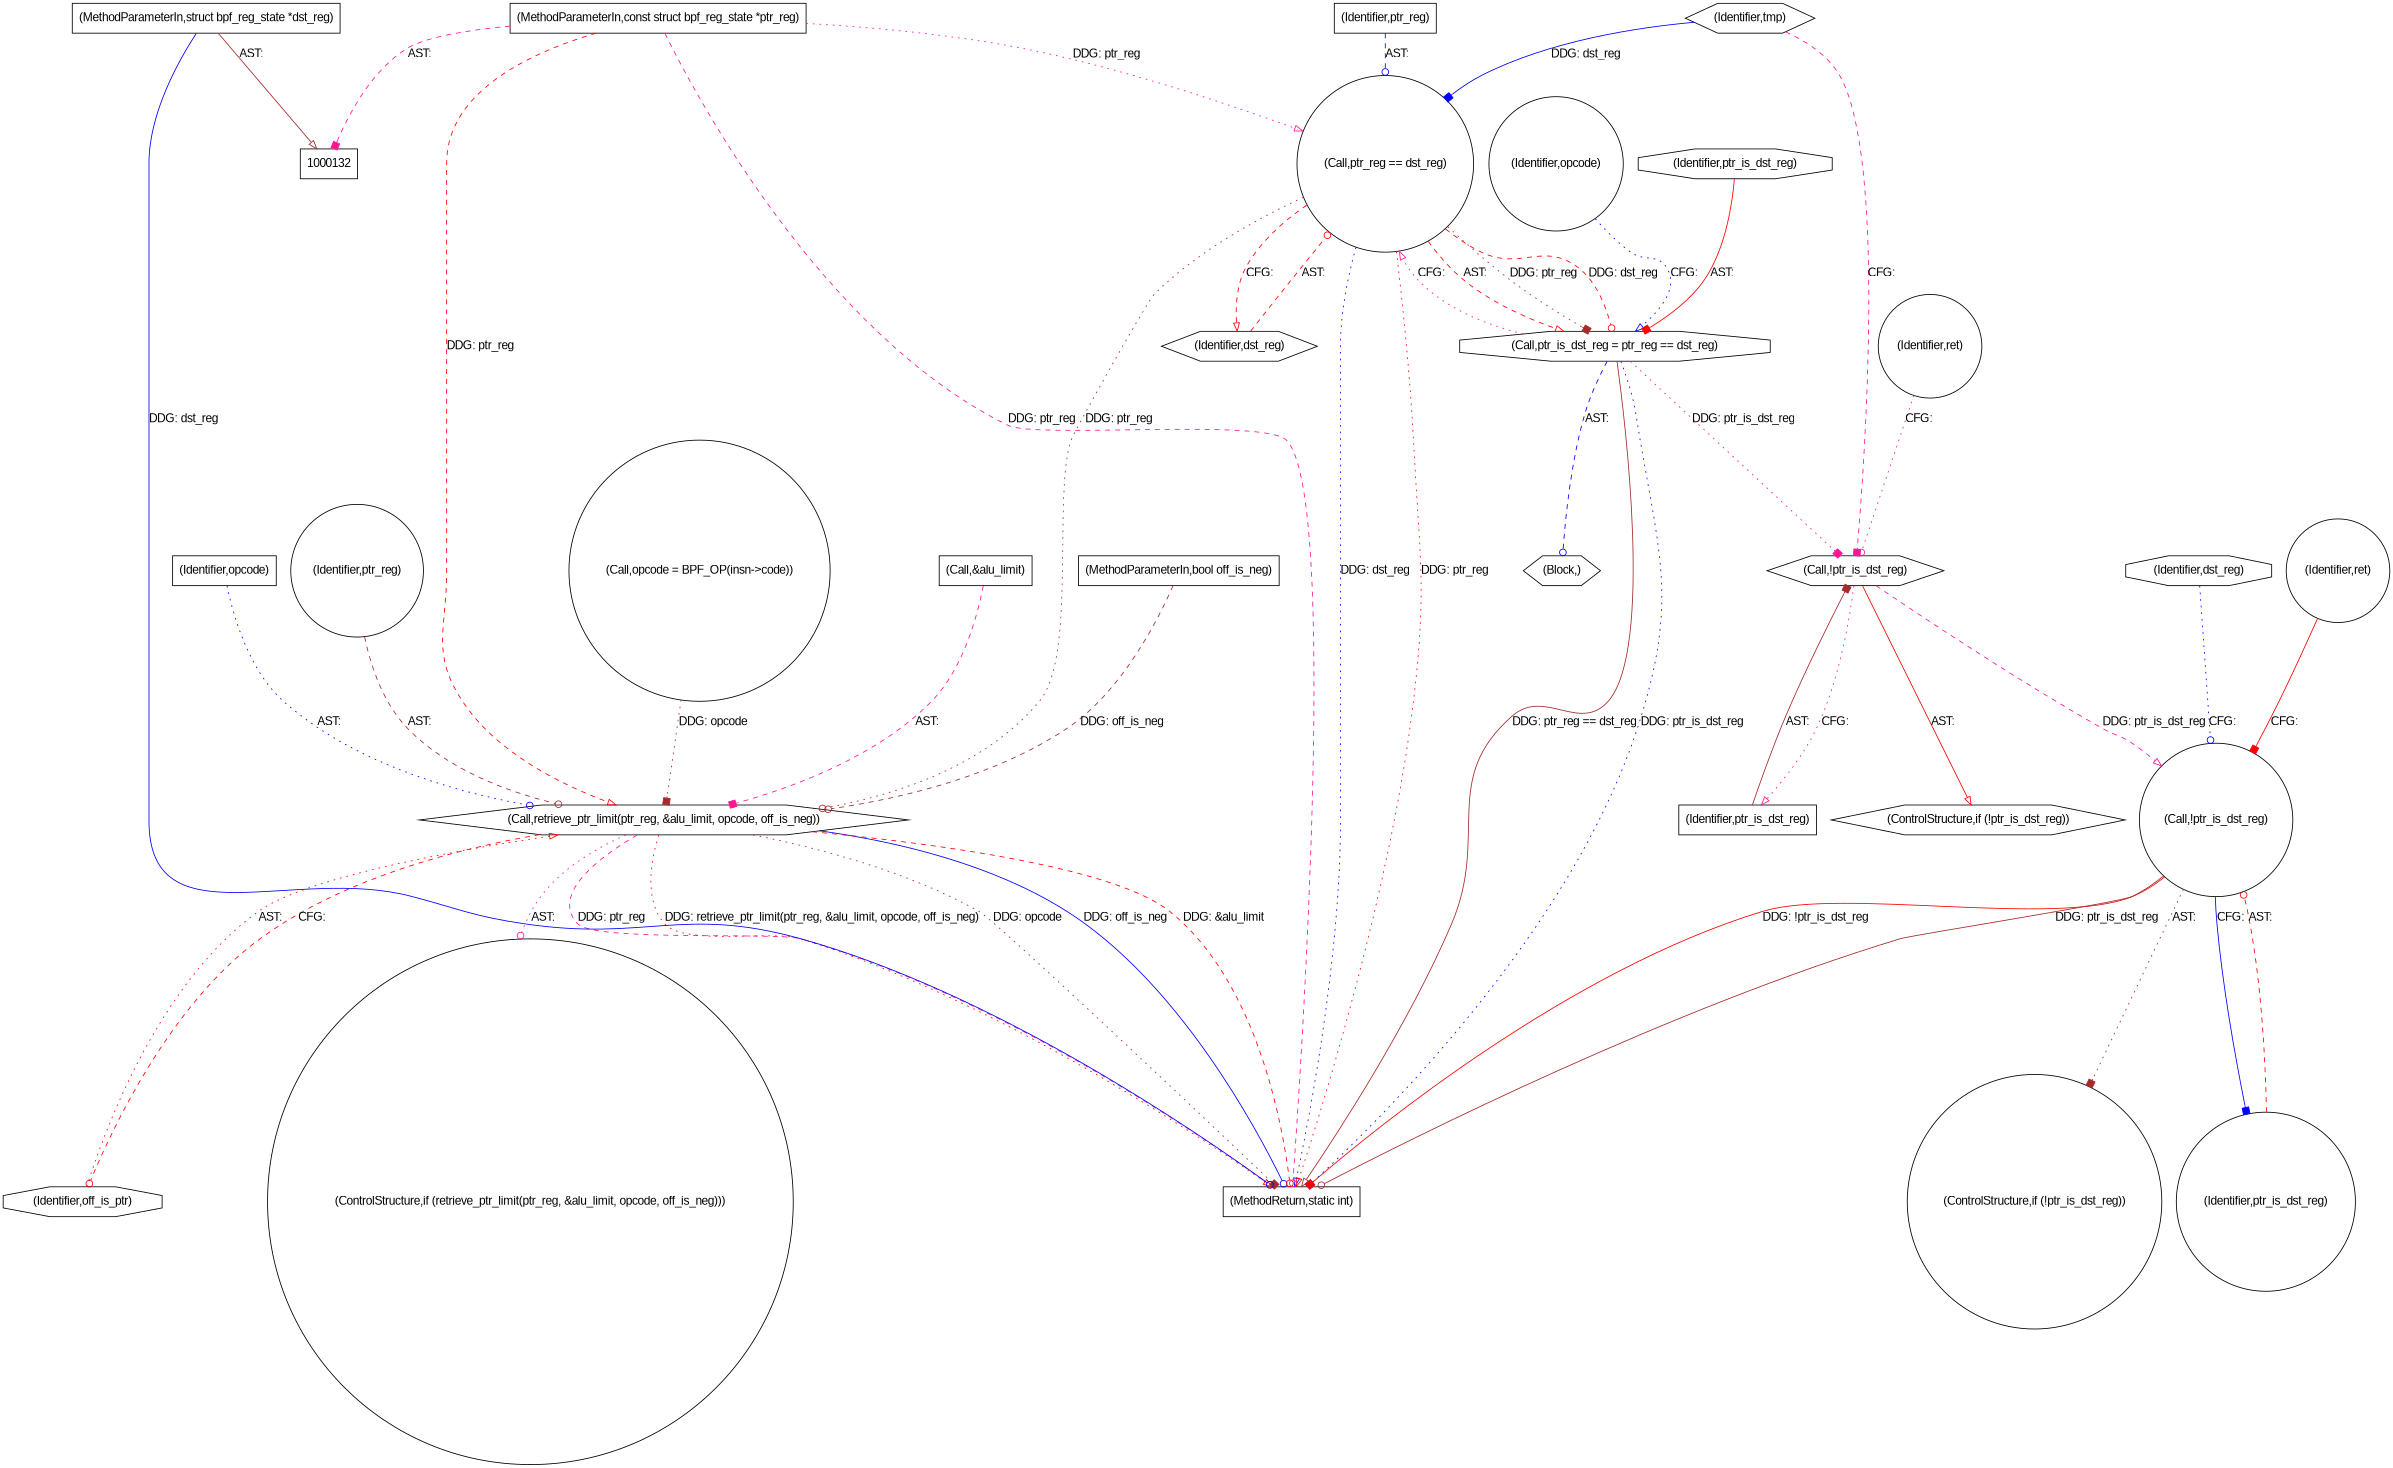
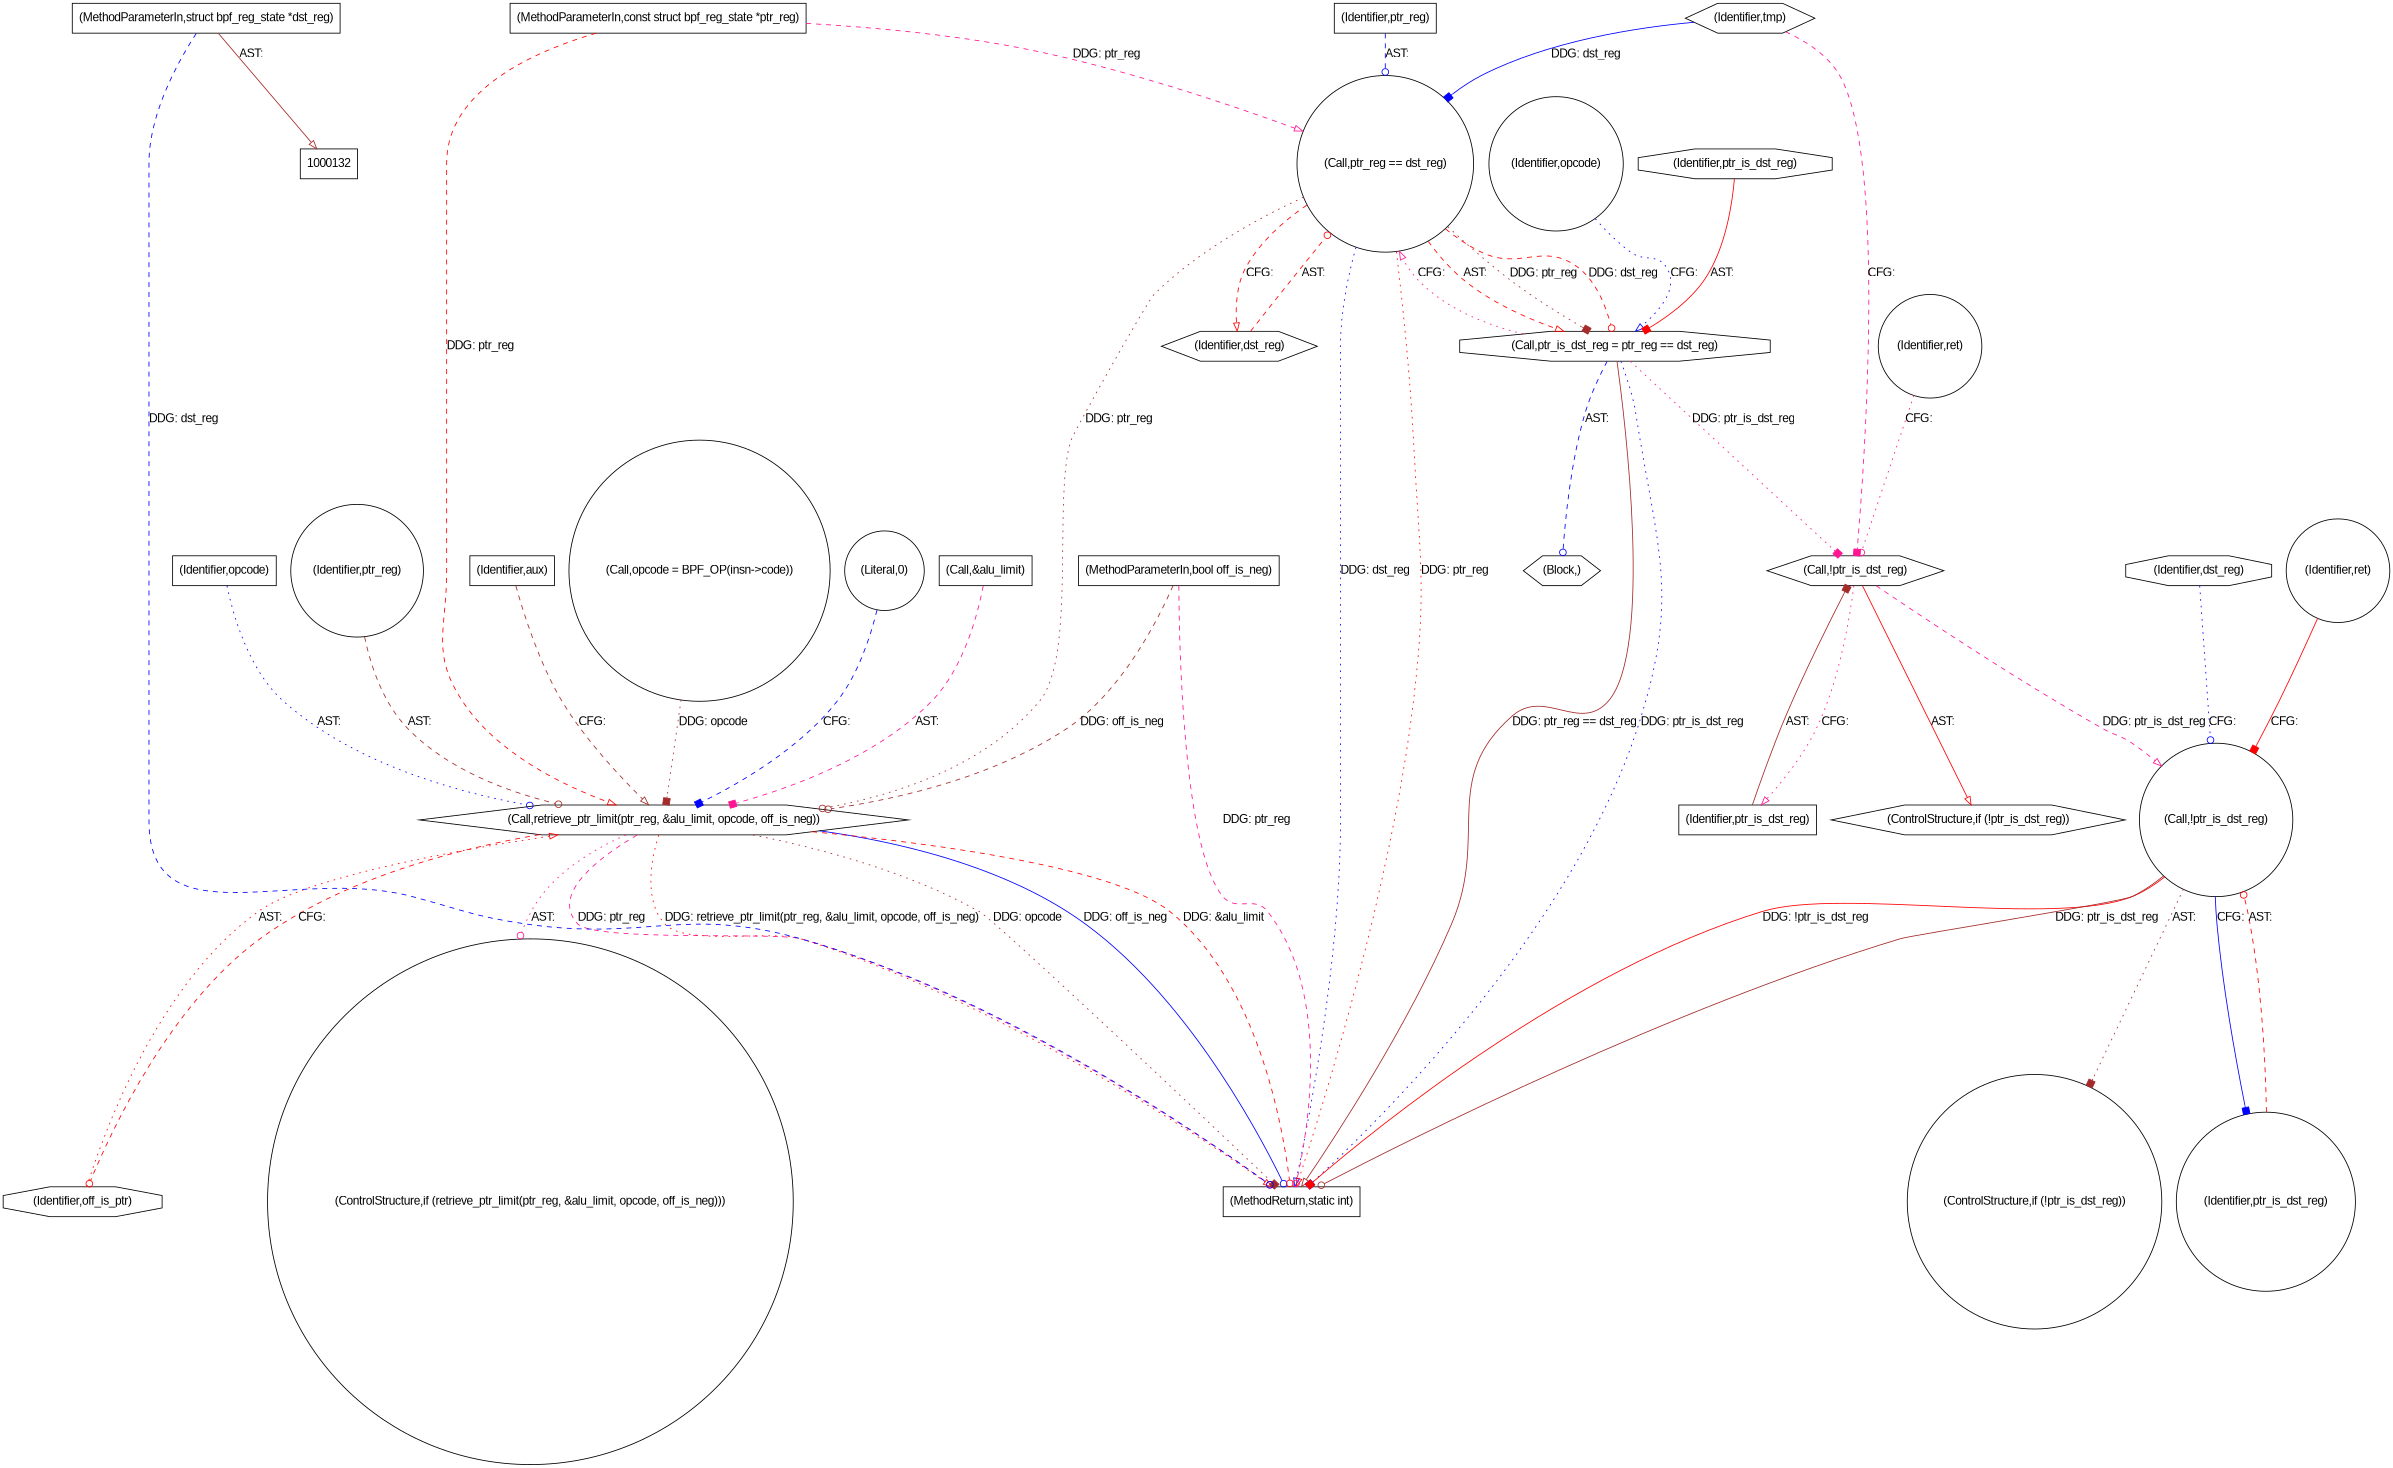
edge "(MethodParameterIn,const struct bpf_reg_state *ptr_reg)" -> "1000132": removed, label "AST:"
edge "(MethodParameterIn,const struct bpf_reg_state *ptr_reg)" -> "(Call,ptr_reg == dst_reg)": style dotted -> dashed
edge "(MethodParameterIn,const struct bpf_reg_state *ptr_reg)" -> "(MethodReturn,static int)": now "(MethodParameterIn,bool off_is_neg)" -> "(MethodReturn,static int)"
node "(Identifier,aux)": added
node "(Literal,0)": added
edge "(MethodParameterIn,struct bpf_reg_state *dst_reg)" -> "(MethodReturn,static int)": style solid -> dashed
